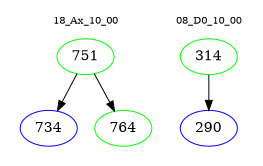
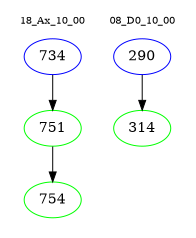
edge "751" -> "734": reversed
edge "314" -> "290": reversed
node "764": label "764" -> "754"
